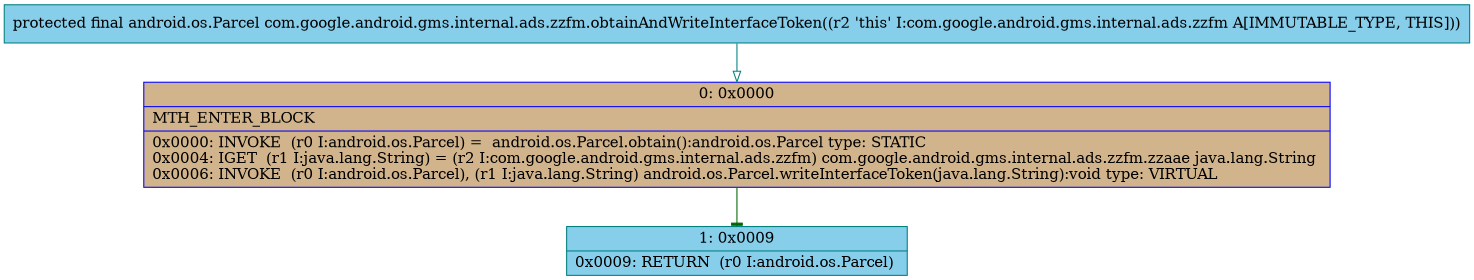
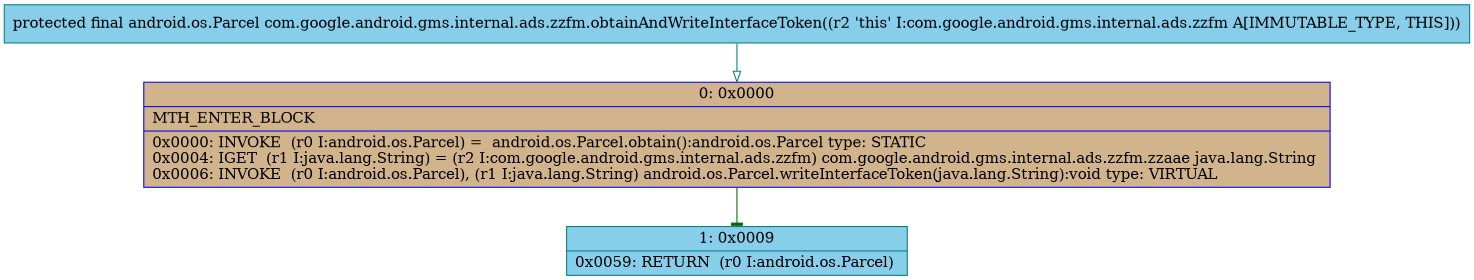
node "1: 0x0009": text "0x0009: RETURN  (r0 I:android.os.Parcel)" -> "0x0059: RETURN  (r0 I:android.os.Parcel)"
